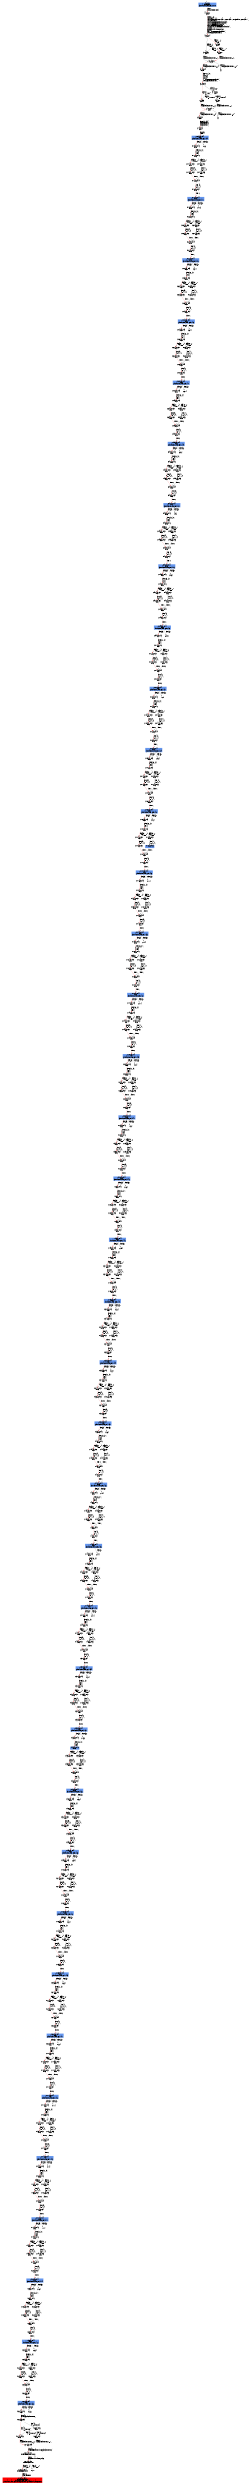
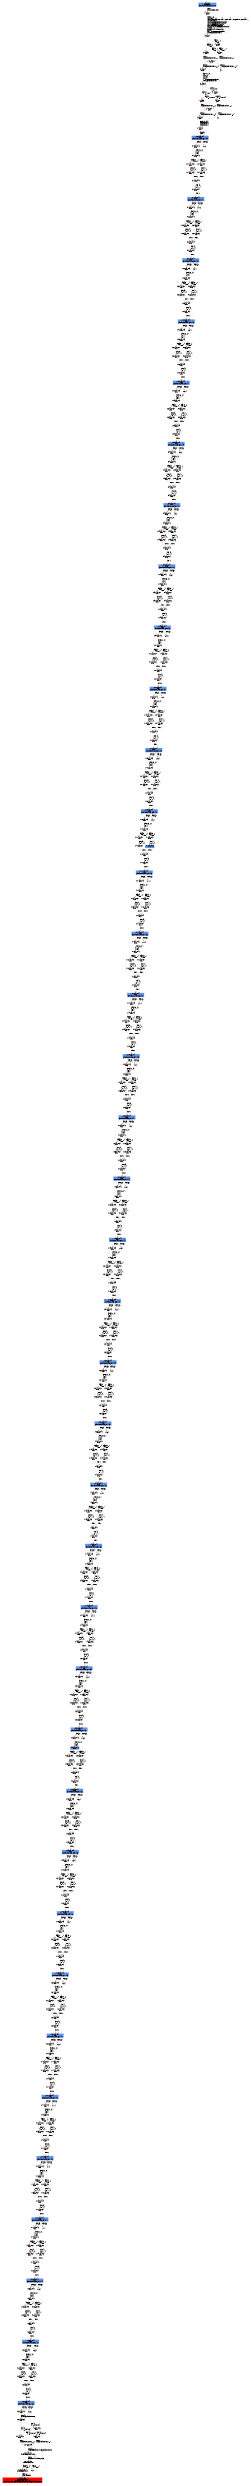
edge "21442 @ N44 main AbstractionState: ABS1455" -> "21443 @ N45 main": added, label "Line 35: [i < n]"
